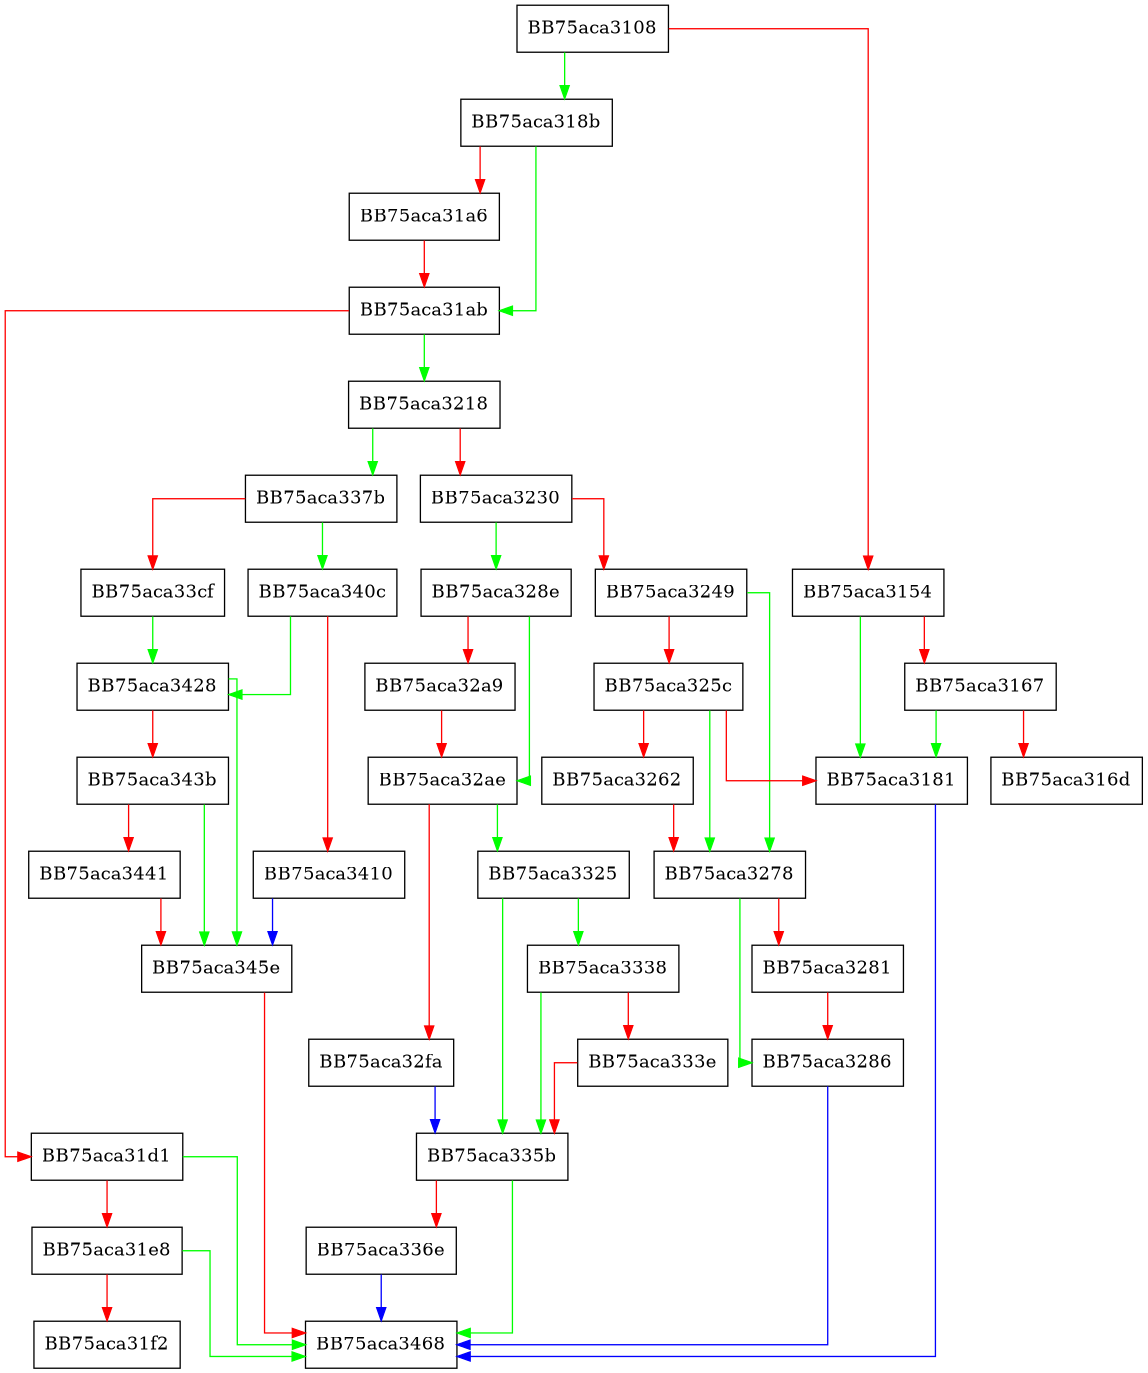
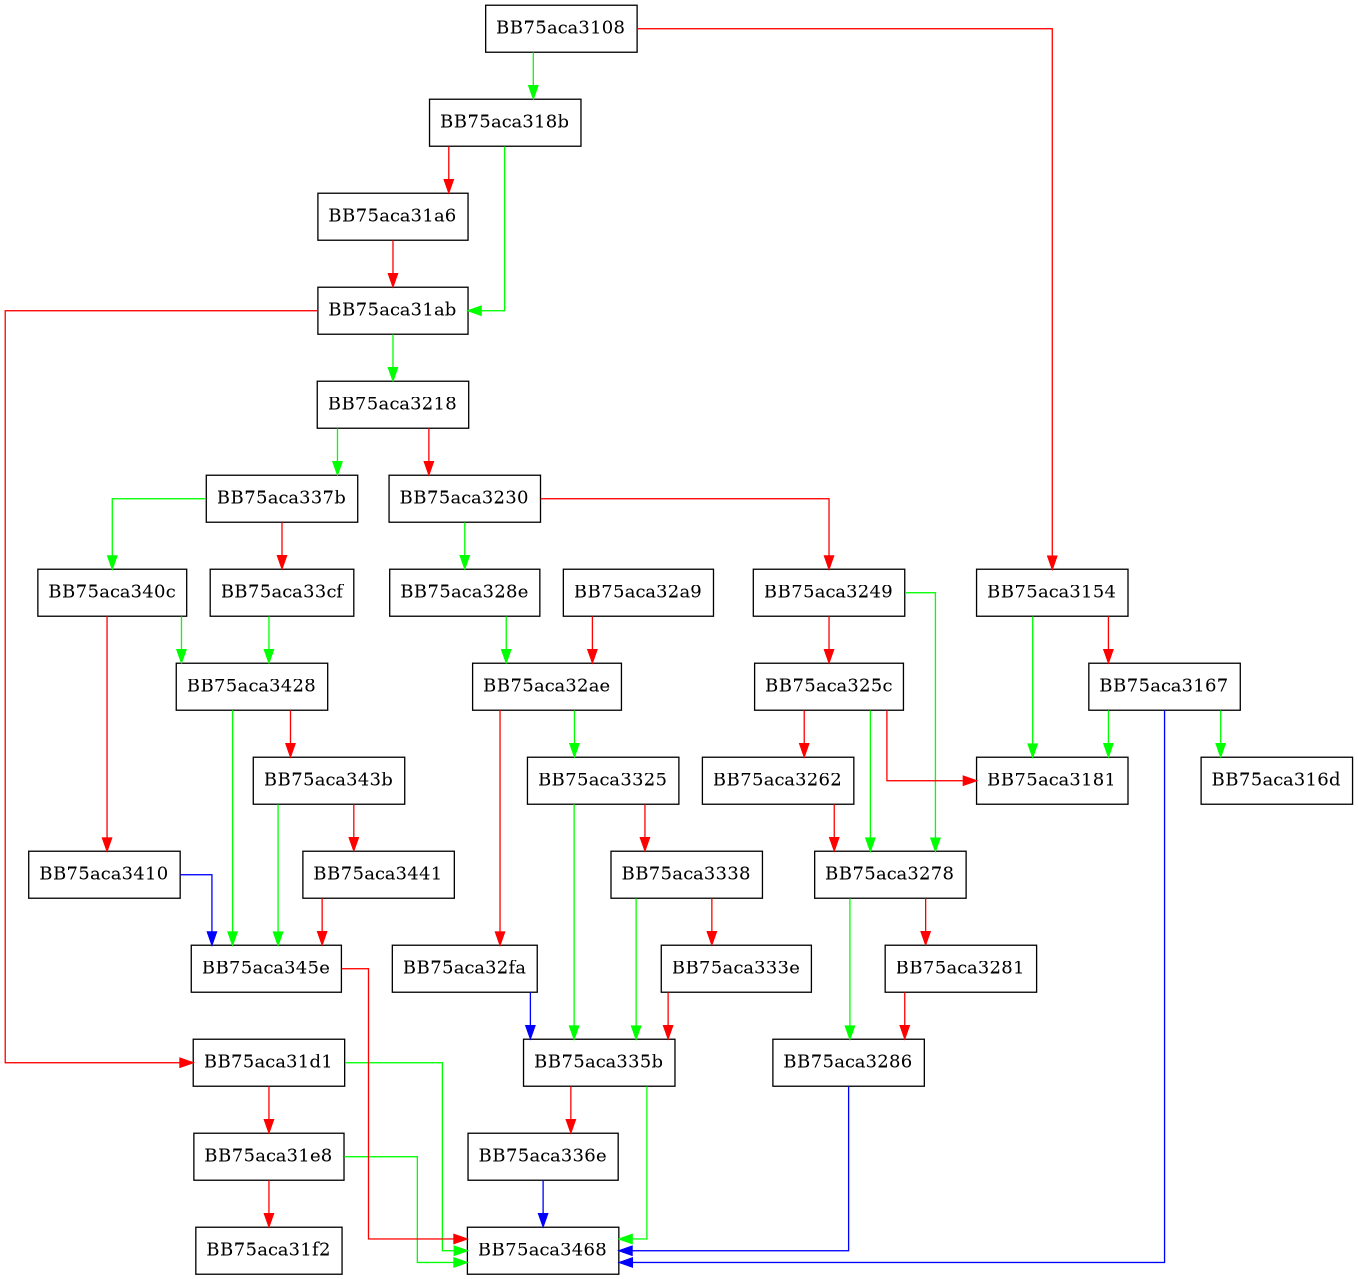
edge "BB75aca328e" -> "BB75aca32a9": removed
edge "BB75aca3167" -> "BB75aca316d": color red -> green
edge "BB75aca3325" -> "BB75aca3338": color green -> red
edge "BB75aca3181" -> "BB75aca3468": now "BB75aca3167" -> "BB75aca3468"
